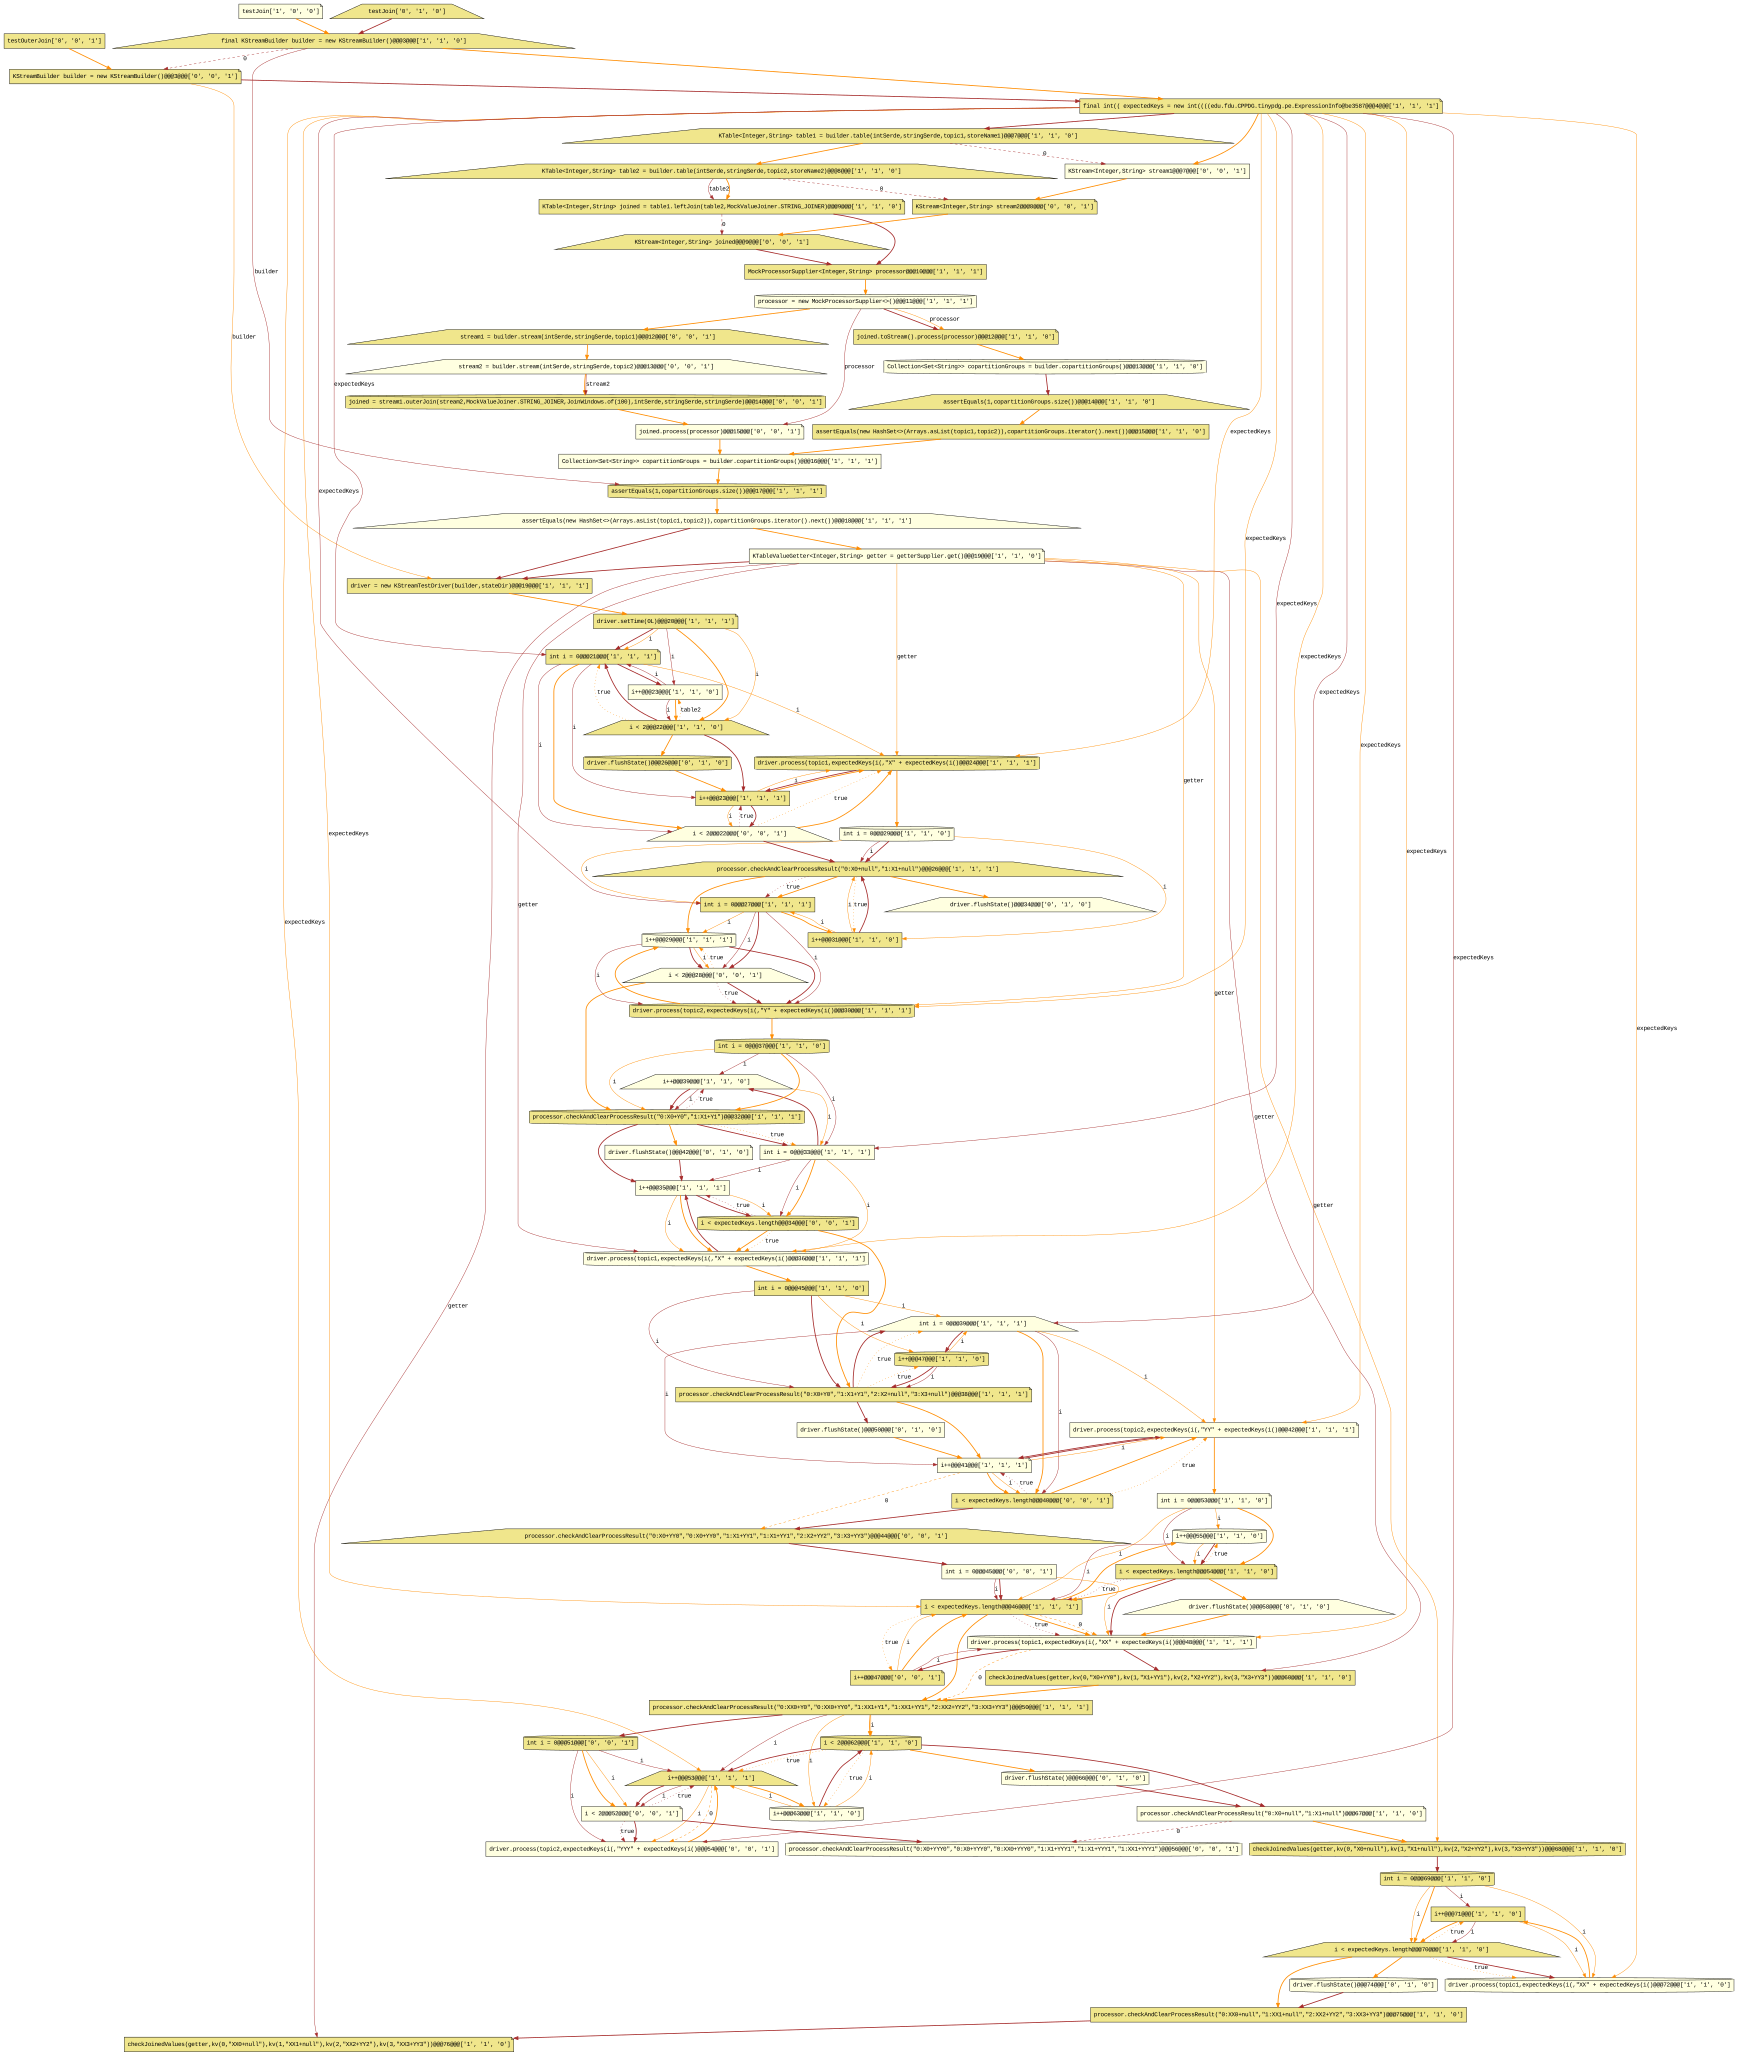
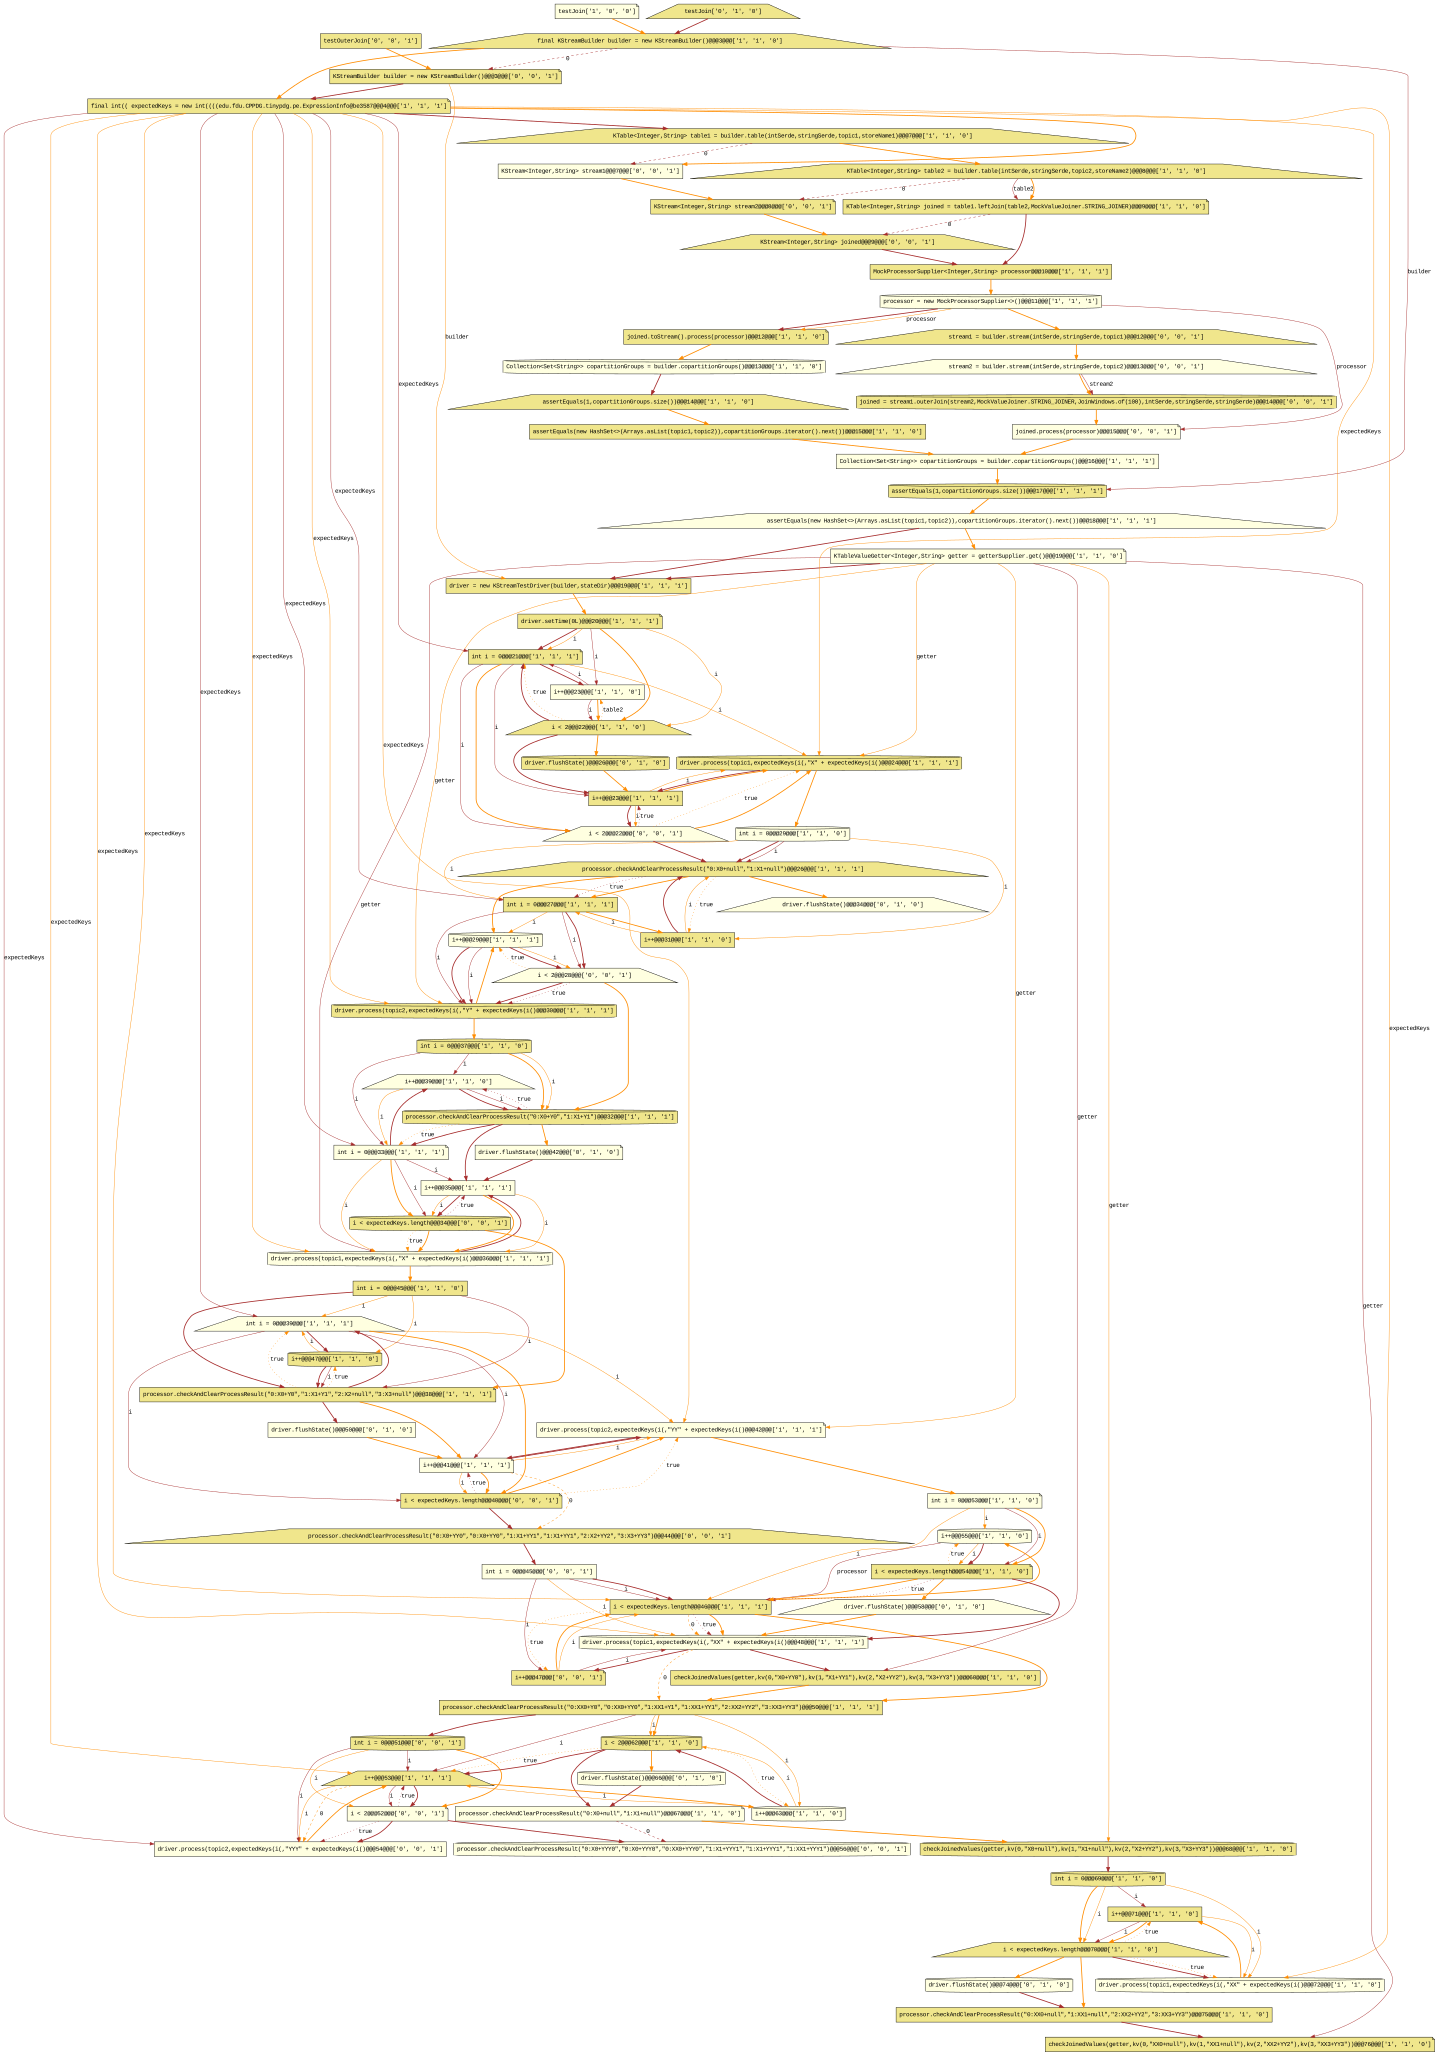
node "int i = 0@@@33@@@['1', '1', '1']": shape box -> note
edge "i++@@@55@@@['1', '1', '0']" -> "i < expectedKeys.length@@@46@@@['1', '1', '1']": label "i" -> "processor"
edge "int i = 0@@@45@@@['0', '0', '1']" -> "i++@@@47@@@['0', '0', '1']": added, label "i"
